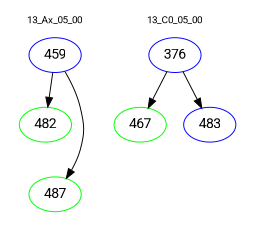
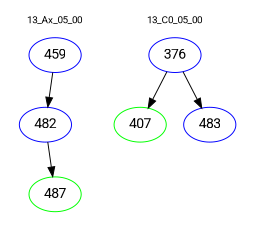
edge "459" -> "487": now "482" -> "487"
node "482": color green -> blue
node "467": label "467" -> "407"
